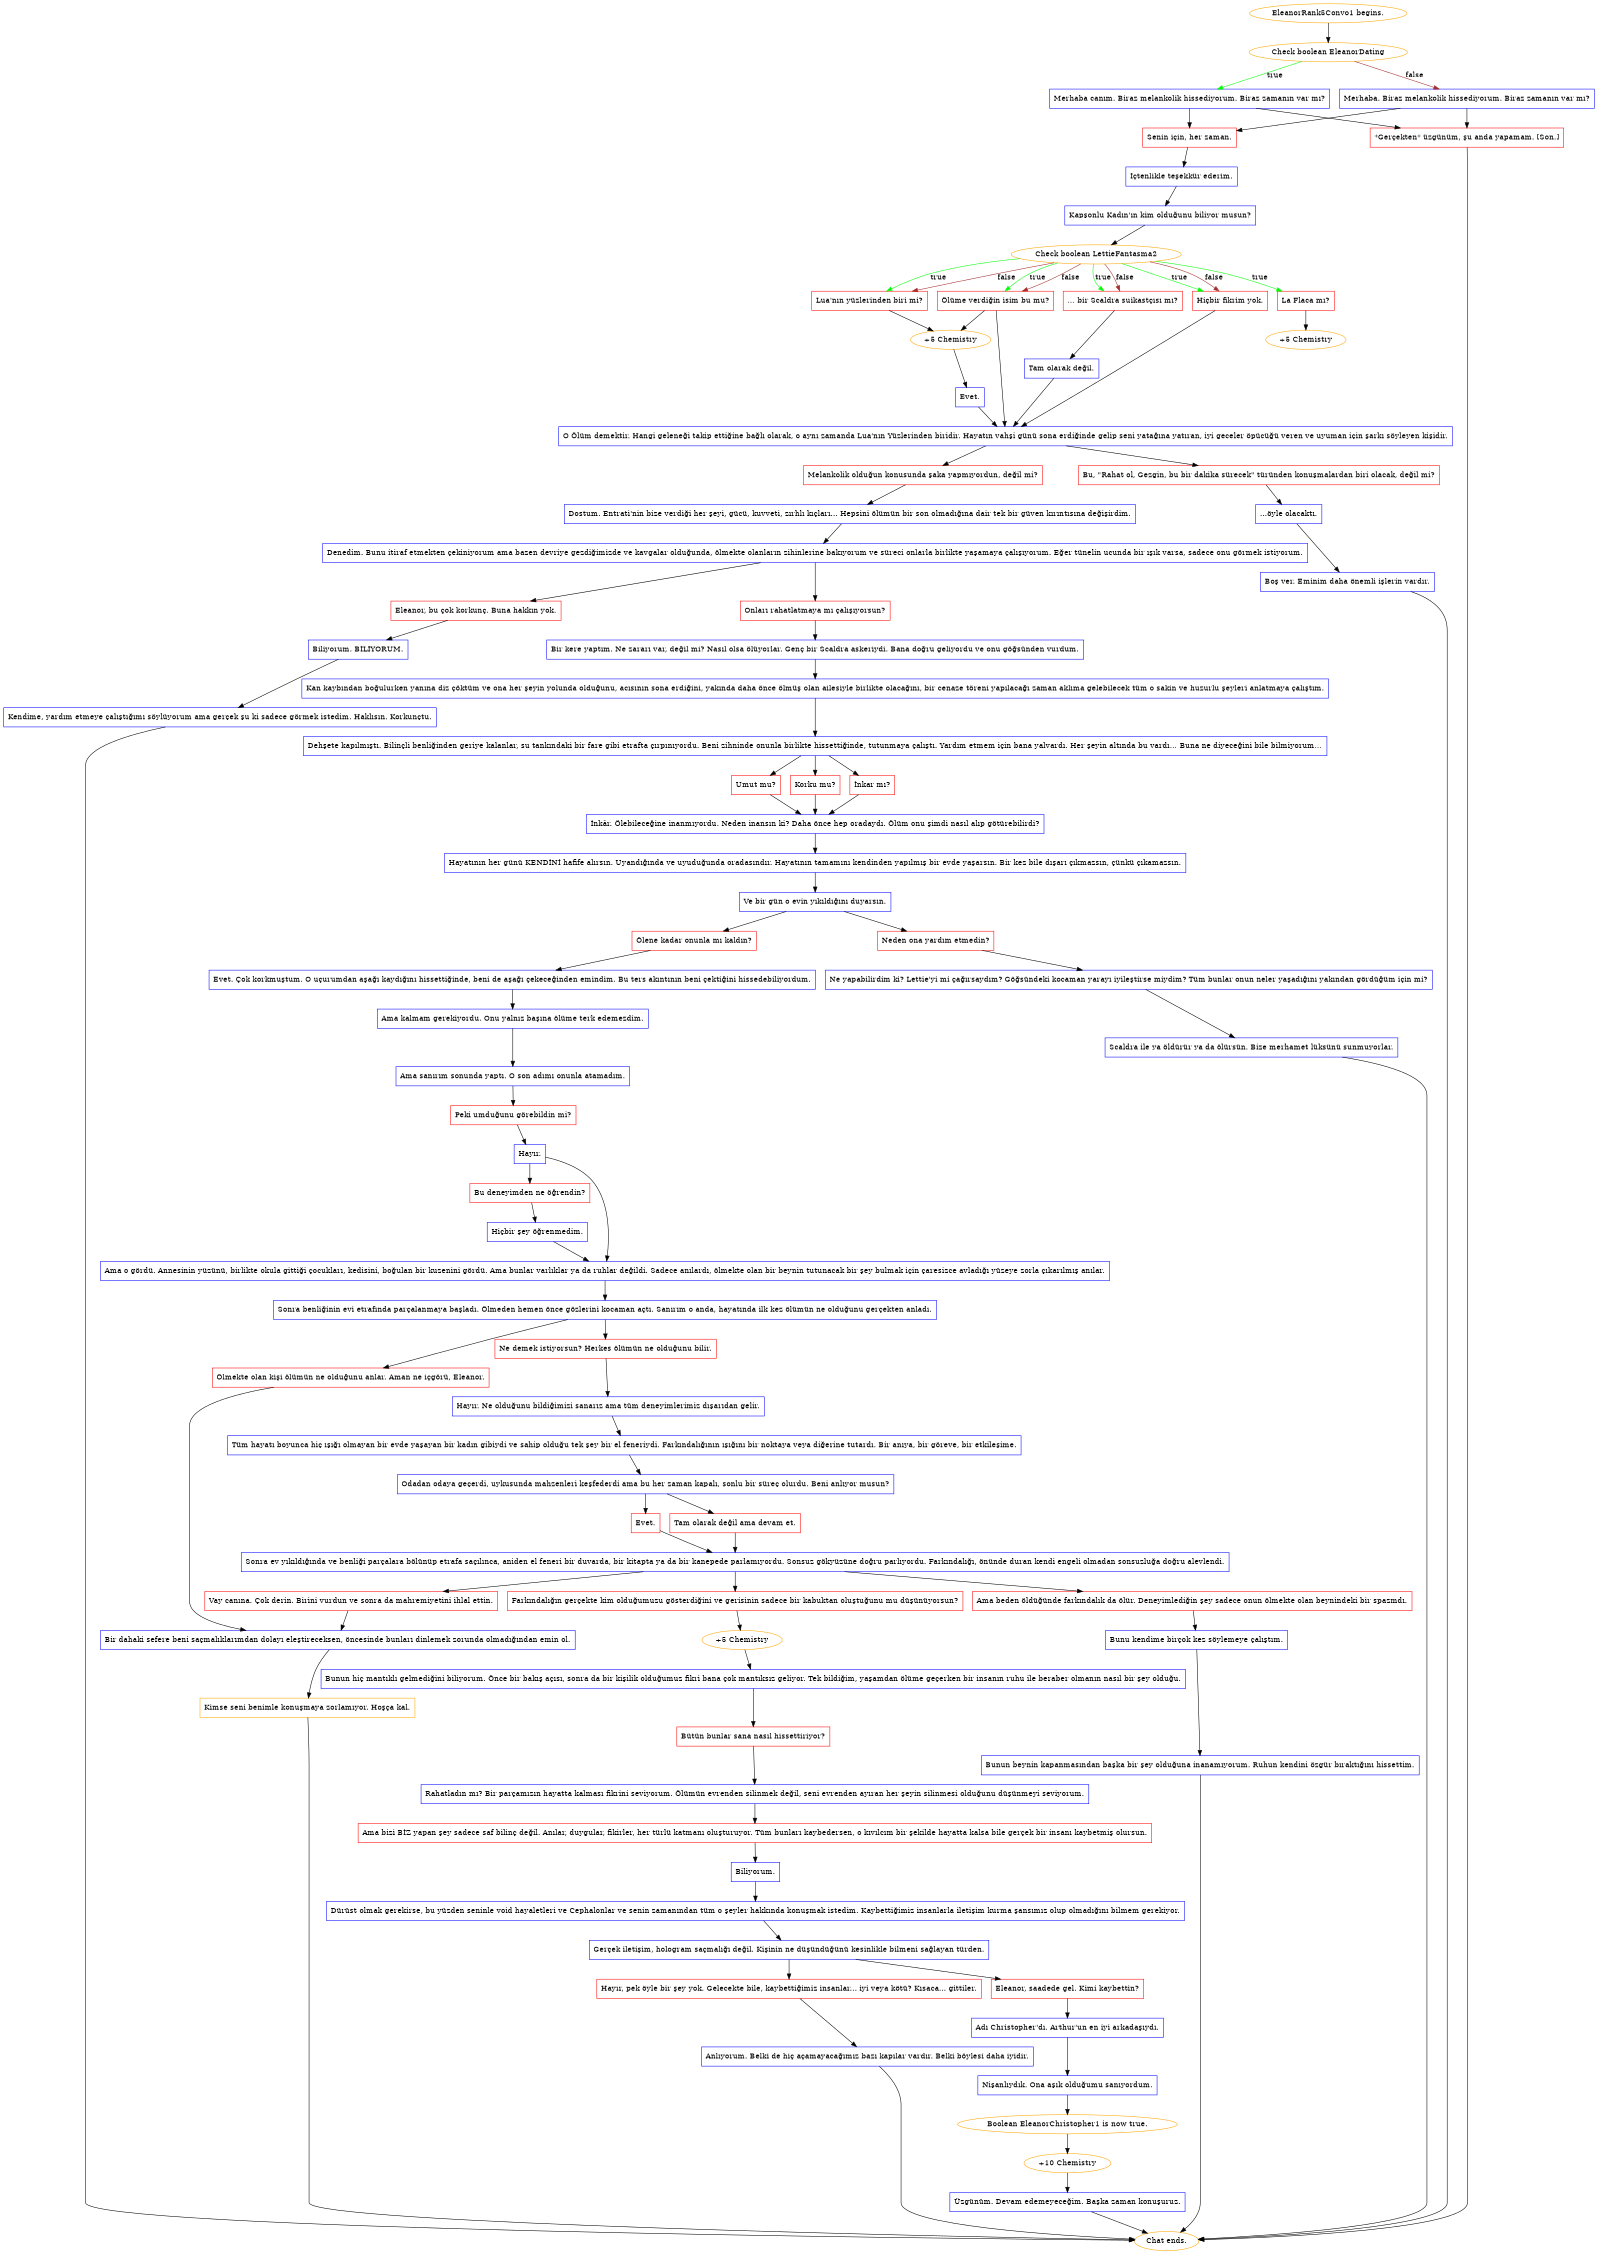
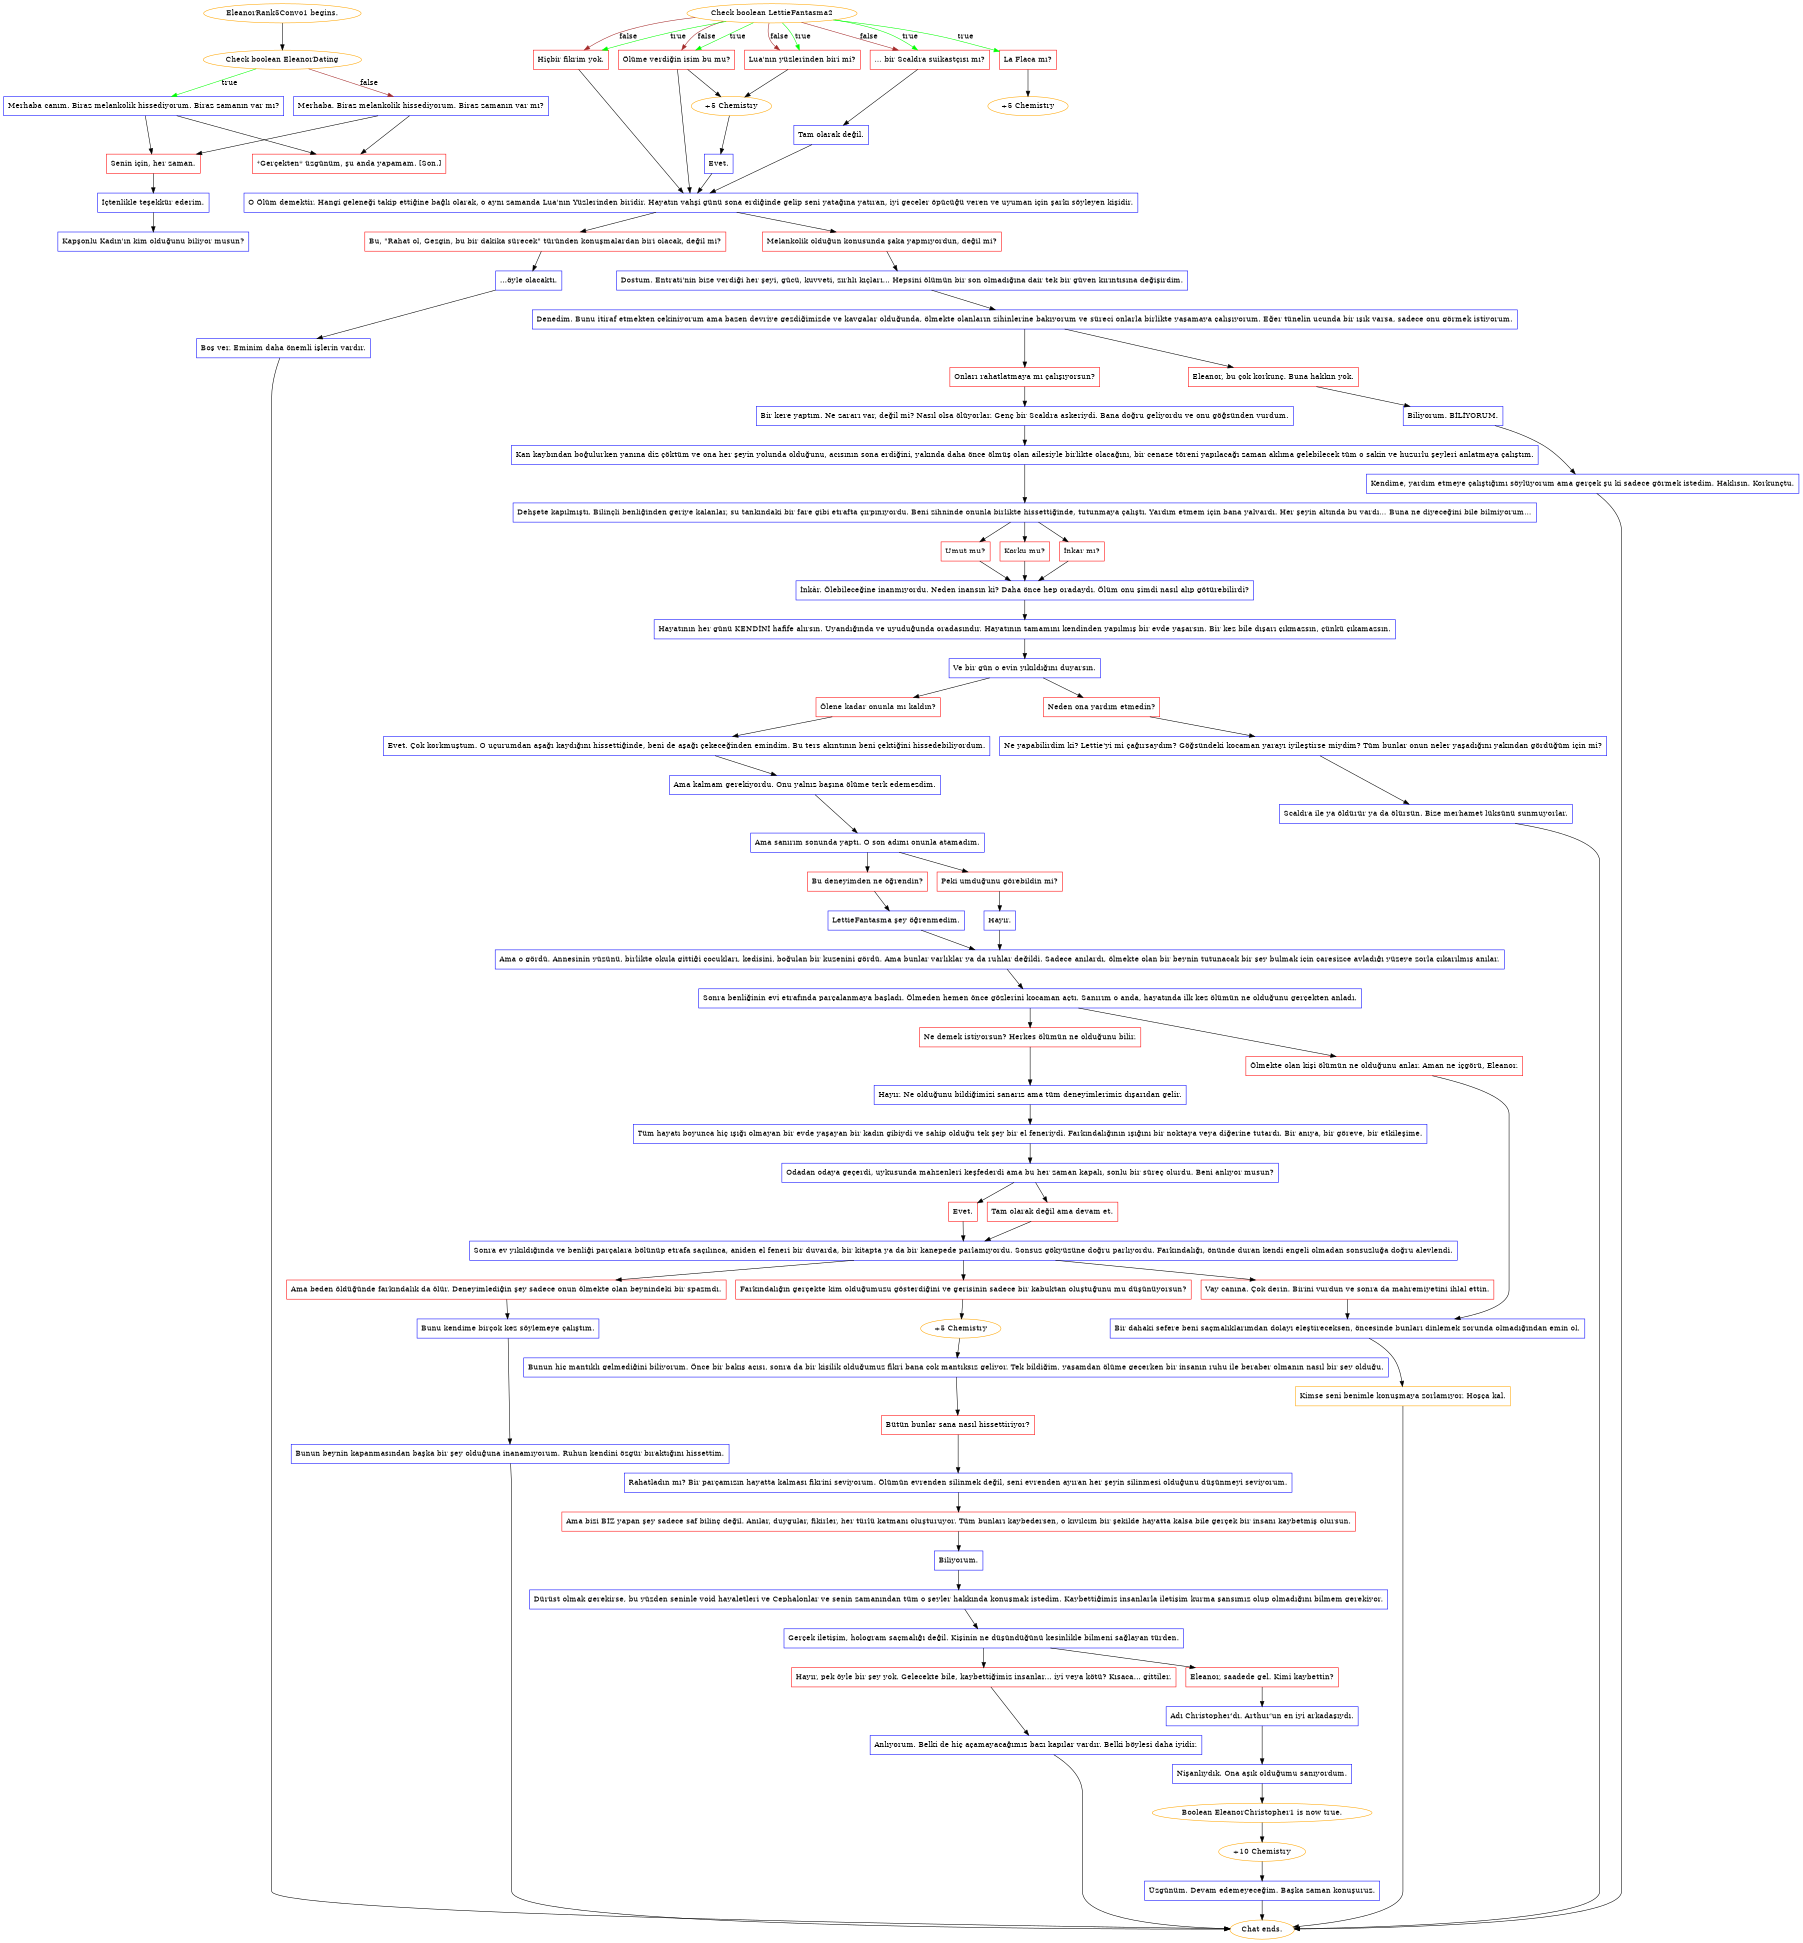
edge "Kapşonlu Kadın'ın kim olduğunu biliyor musun?" -> "Check boolean LettieFantasma2": removed
edge "Hayır." -> "Bu deneyimden ne öğrendin?": now "Ama sanırım sonunda yaptı. O son adımı onunla atamadım." -> "Bu deneyimden ne öğrendin?"
node "Hiçbir şey öğrenmedim.": label "Hiçbir şey öğrenmedim." -> "LettieFantasma şey öğrenmedim."
edge "*Gerçekten* üzgünüm, şu anda yapamam. [Son.]" -> "Chat ends.": removed
